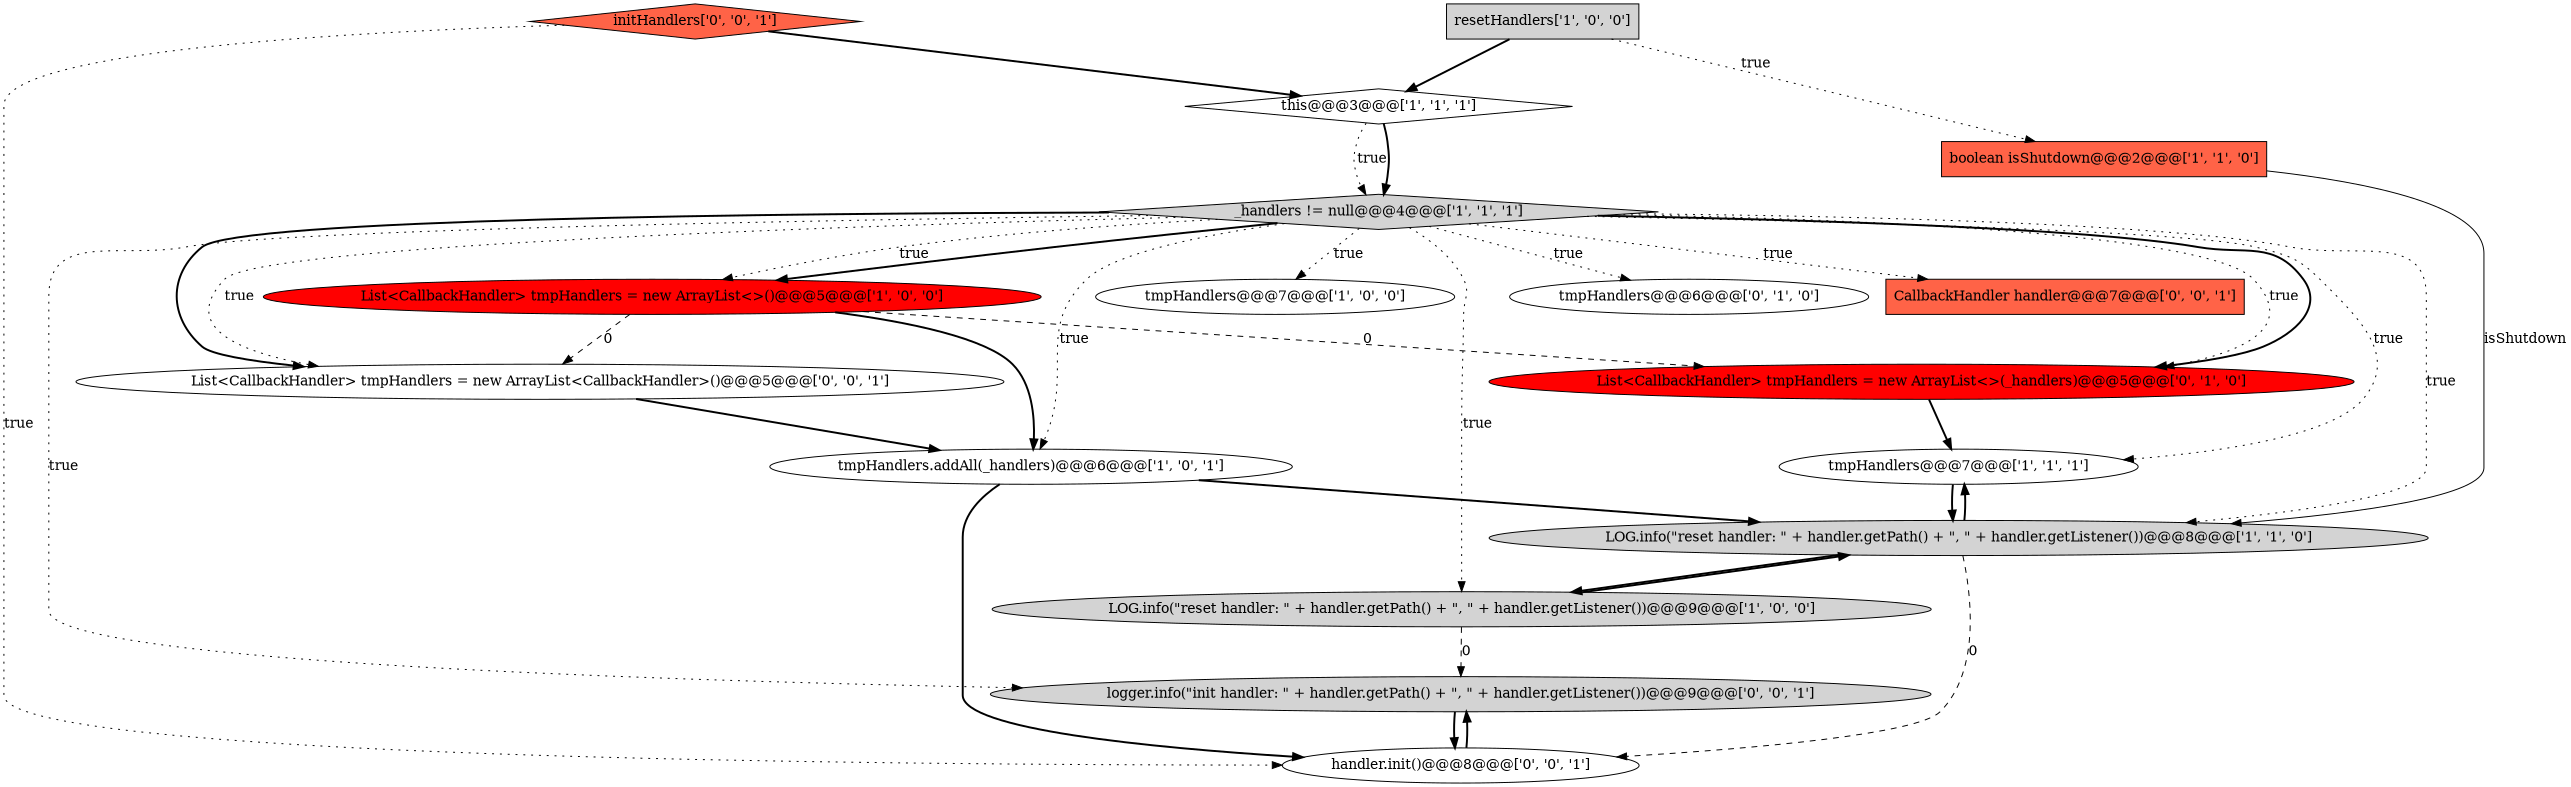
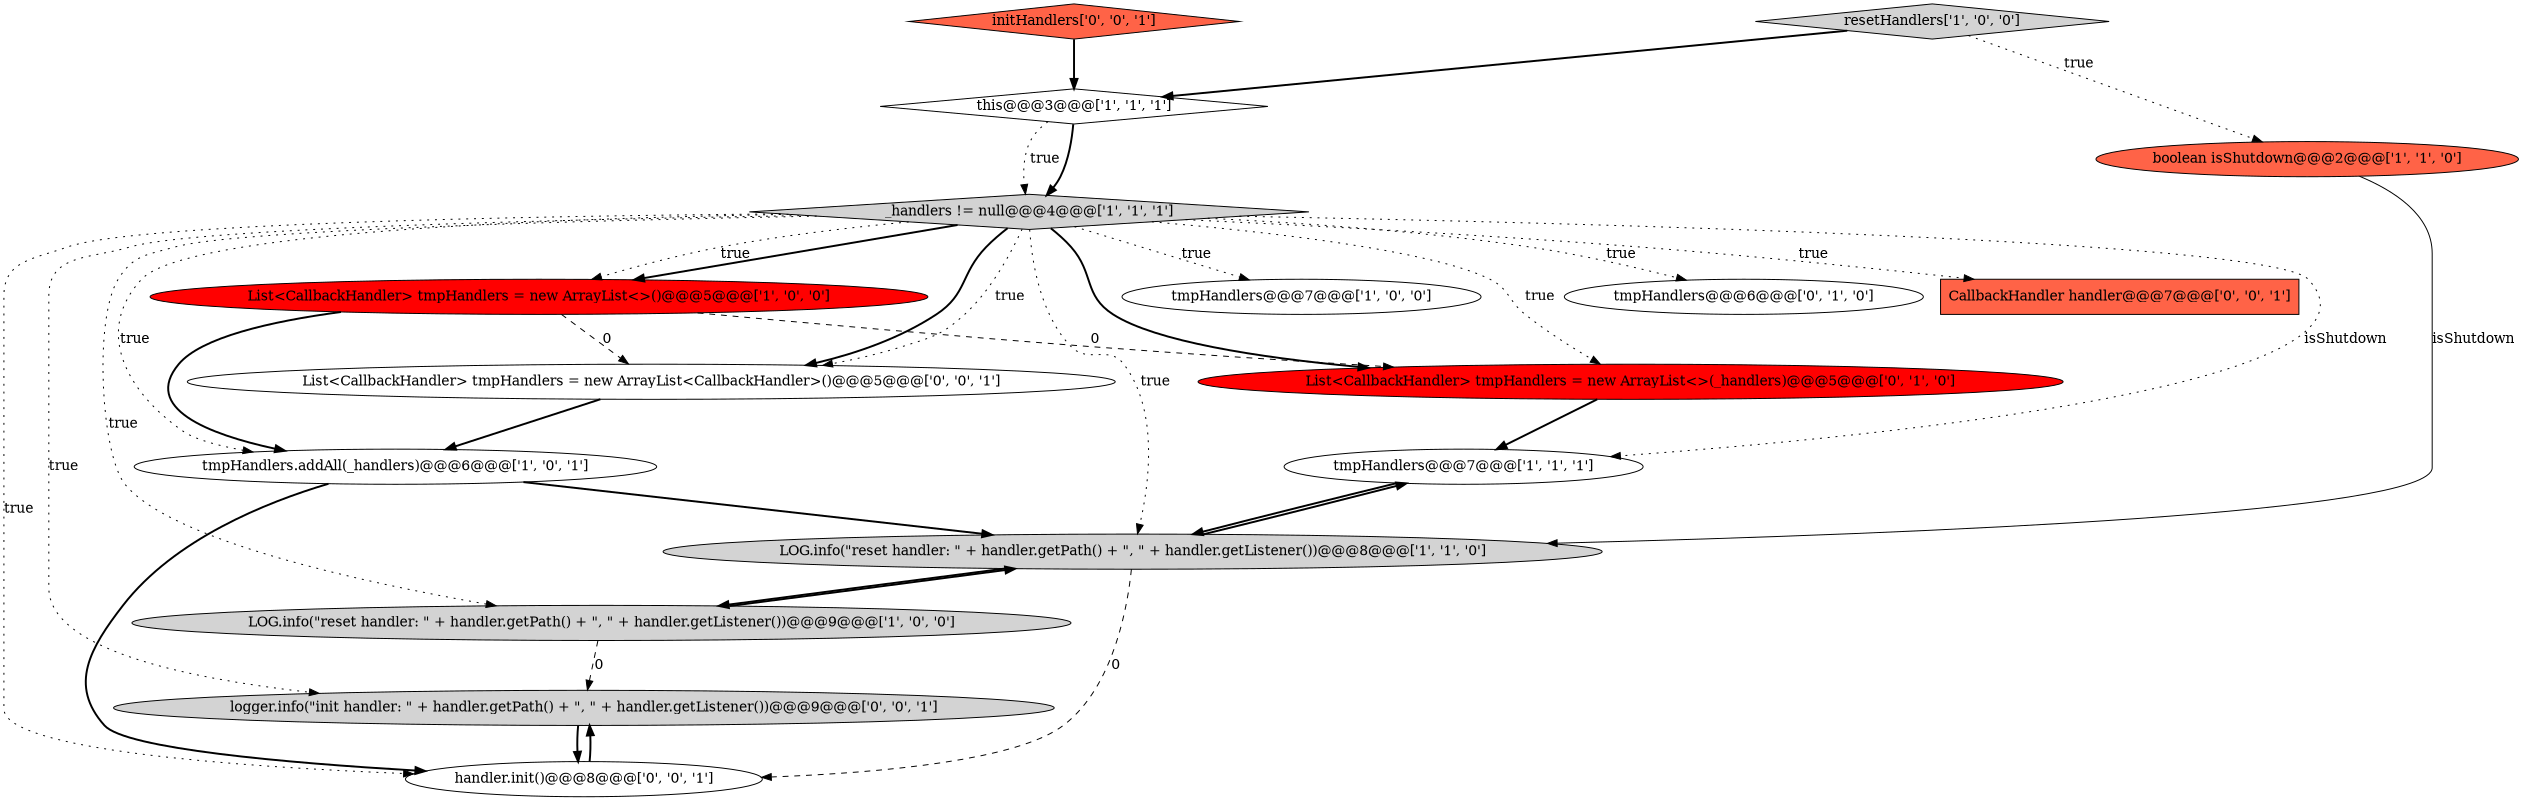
node "resetHandlers['1', '0', '0']": shape box -> diamond
node "boolean isShutdown@@@2@@@['1', '1', '0']": shape box -> ellipse
edge "_handlers != null@@@4@@@['1', '1', '1']" -> "tmpHandlers@@@7@@@['1', '1', '1']": label "true" -> "isShutdown"
edge "initHandlers['0', '0', '1']" -> "handler.init()@@@8@@@['0', '0', '1']": now "_handlers != null@@@4@@@['1', '1', '1']" -> "handler.init()@@@8@@@['0', '0', '1']"
